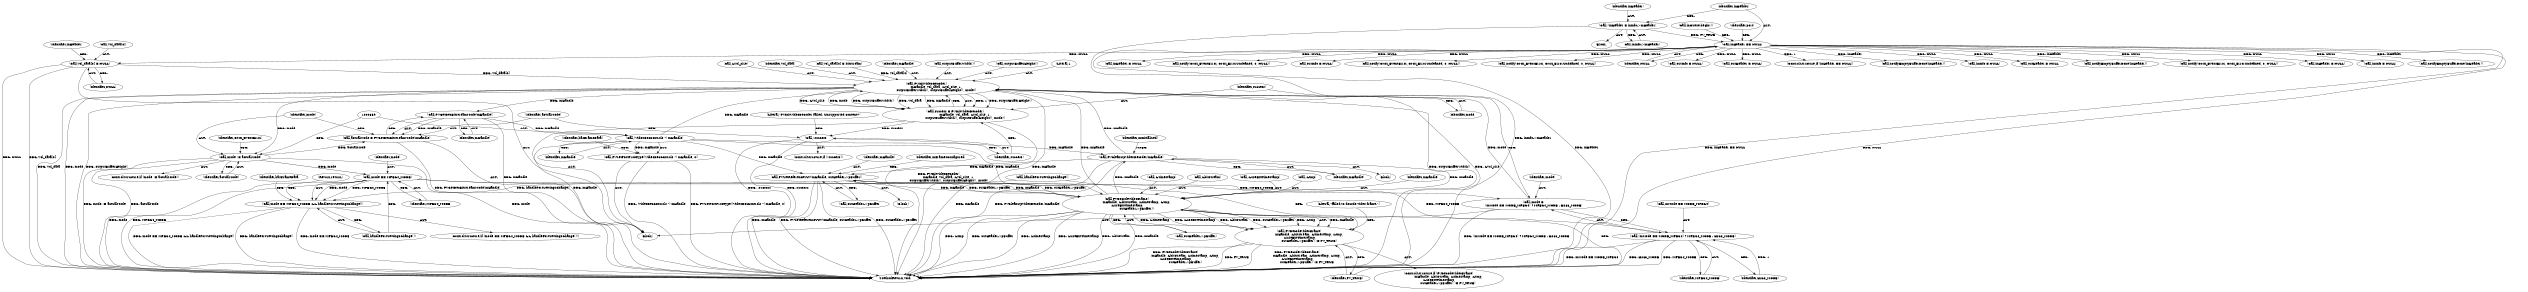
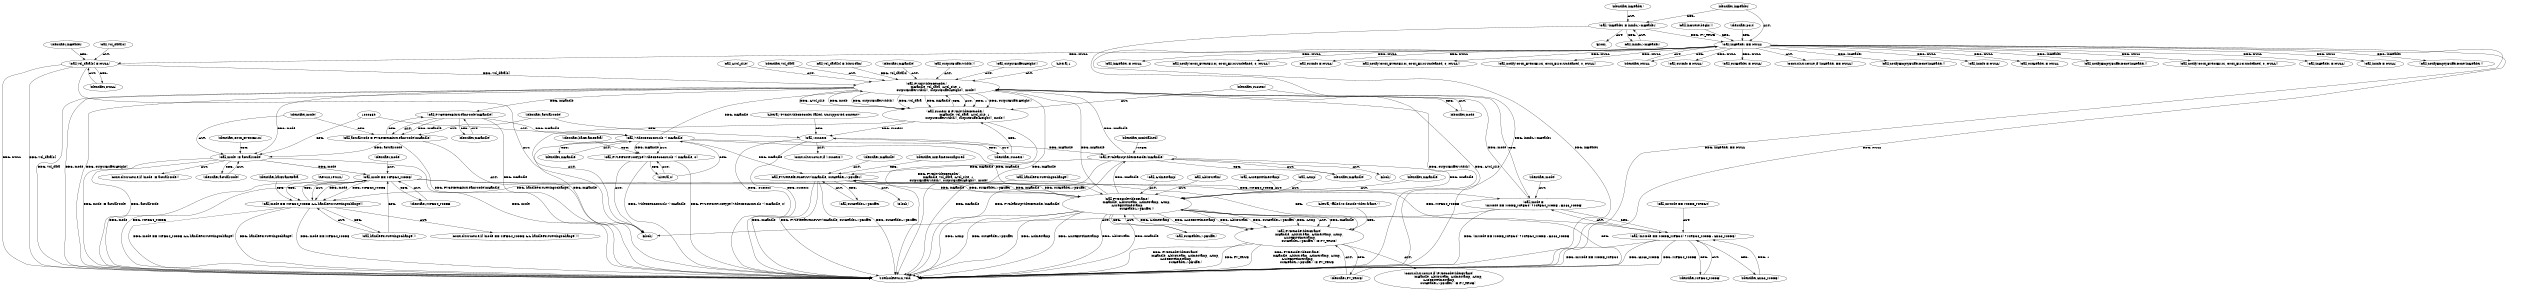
edge "(Call,inHeader == NULL)" -> "(ControlStructure,if (inHeader == NULL))": label "DDG: 1" -> "AST: "
edge "(Call,mode != actualMode)" -> "(Call,actualMode = PVGetDecBitstreamMode(mHandle))": reversed
node "(Literal,0)": added
edge "(Call,mode == MPEG4_MODE && handlePortSettingsChange())" -> "(Call,mode == MPEG4_MODE)": added, label "CFG:"
